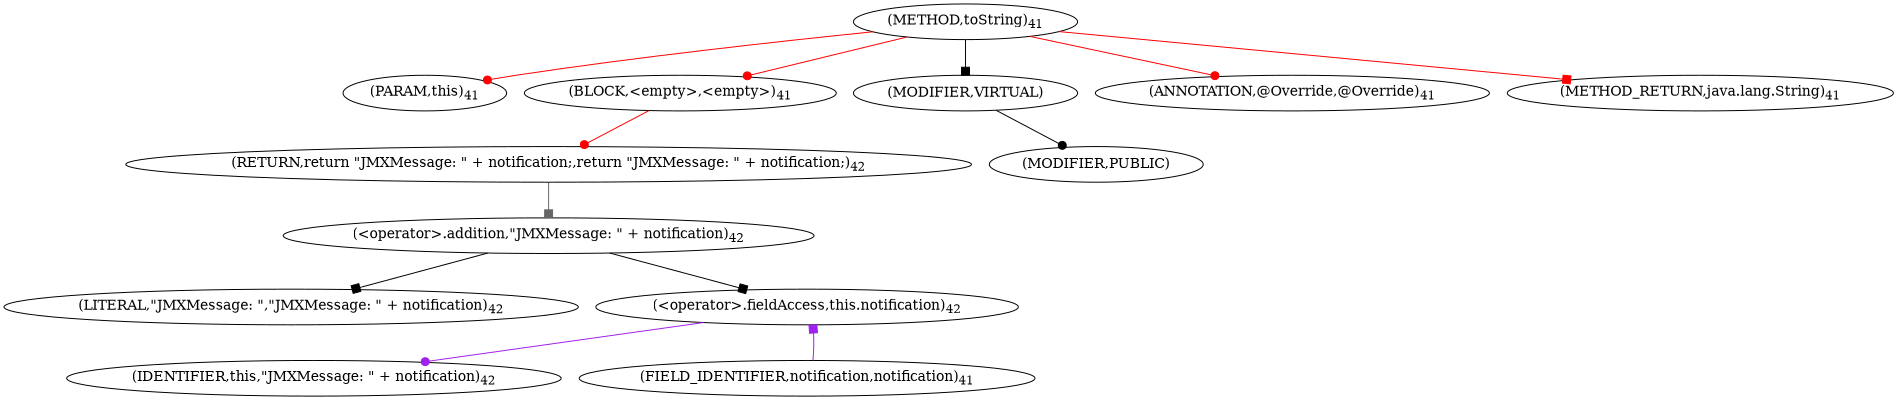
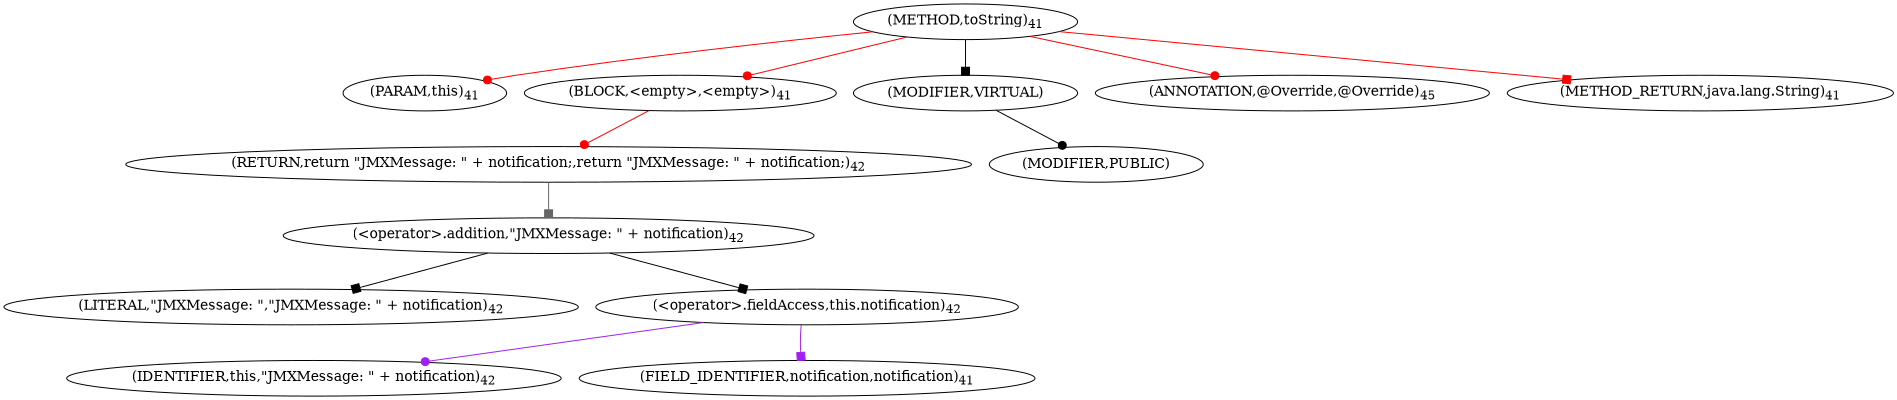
node "(ANNOTATION,@Override,@Override)": text "41" -> "45"
edge "(FIELD_IDENTIFIER,notification,notification)" -> "(<operator>.fieldAccess,this.notification)": reversed
